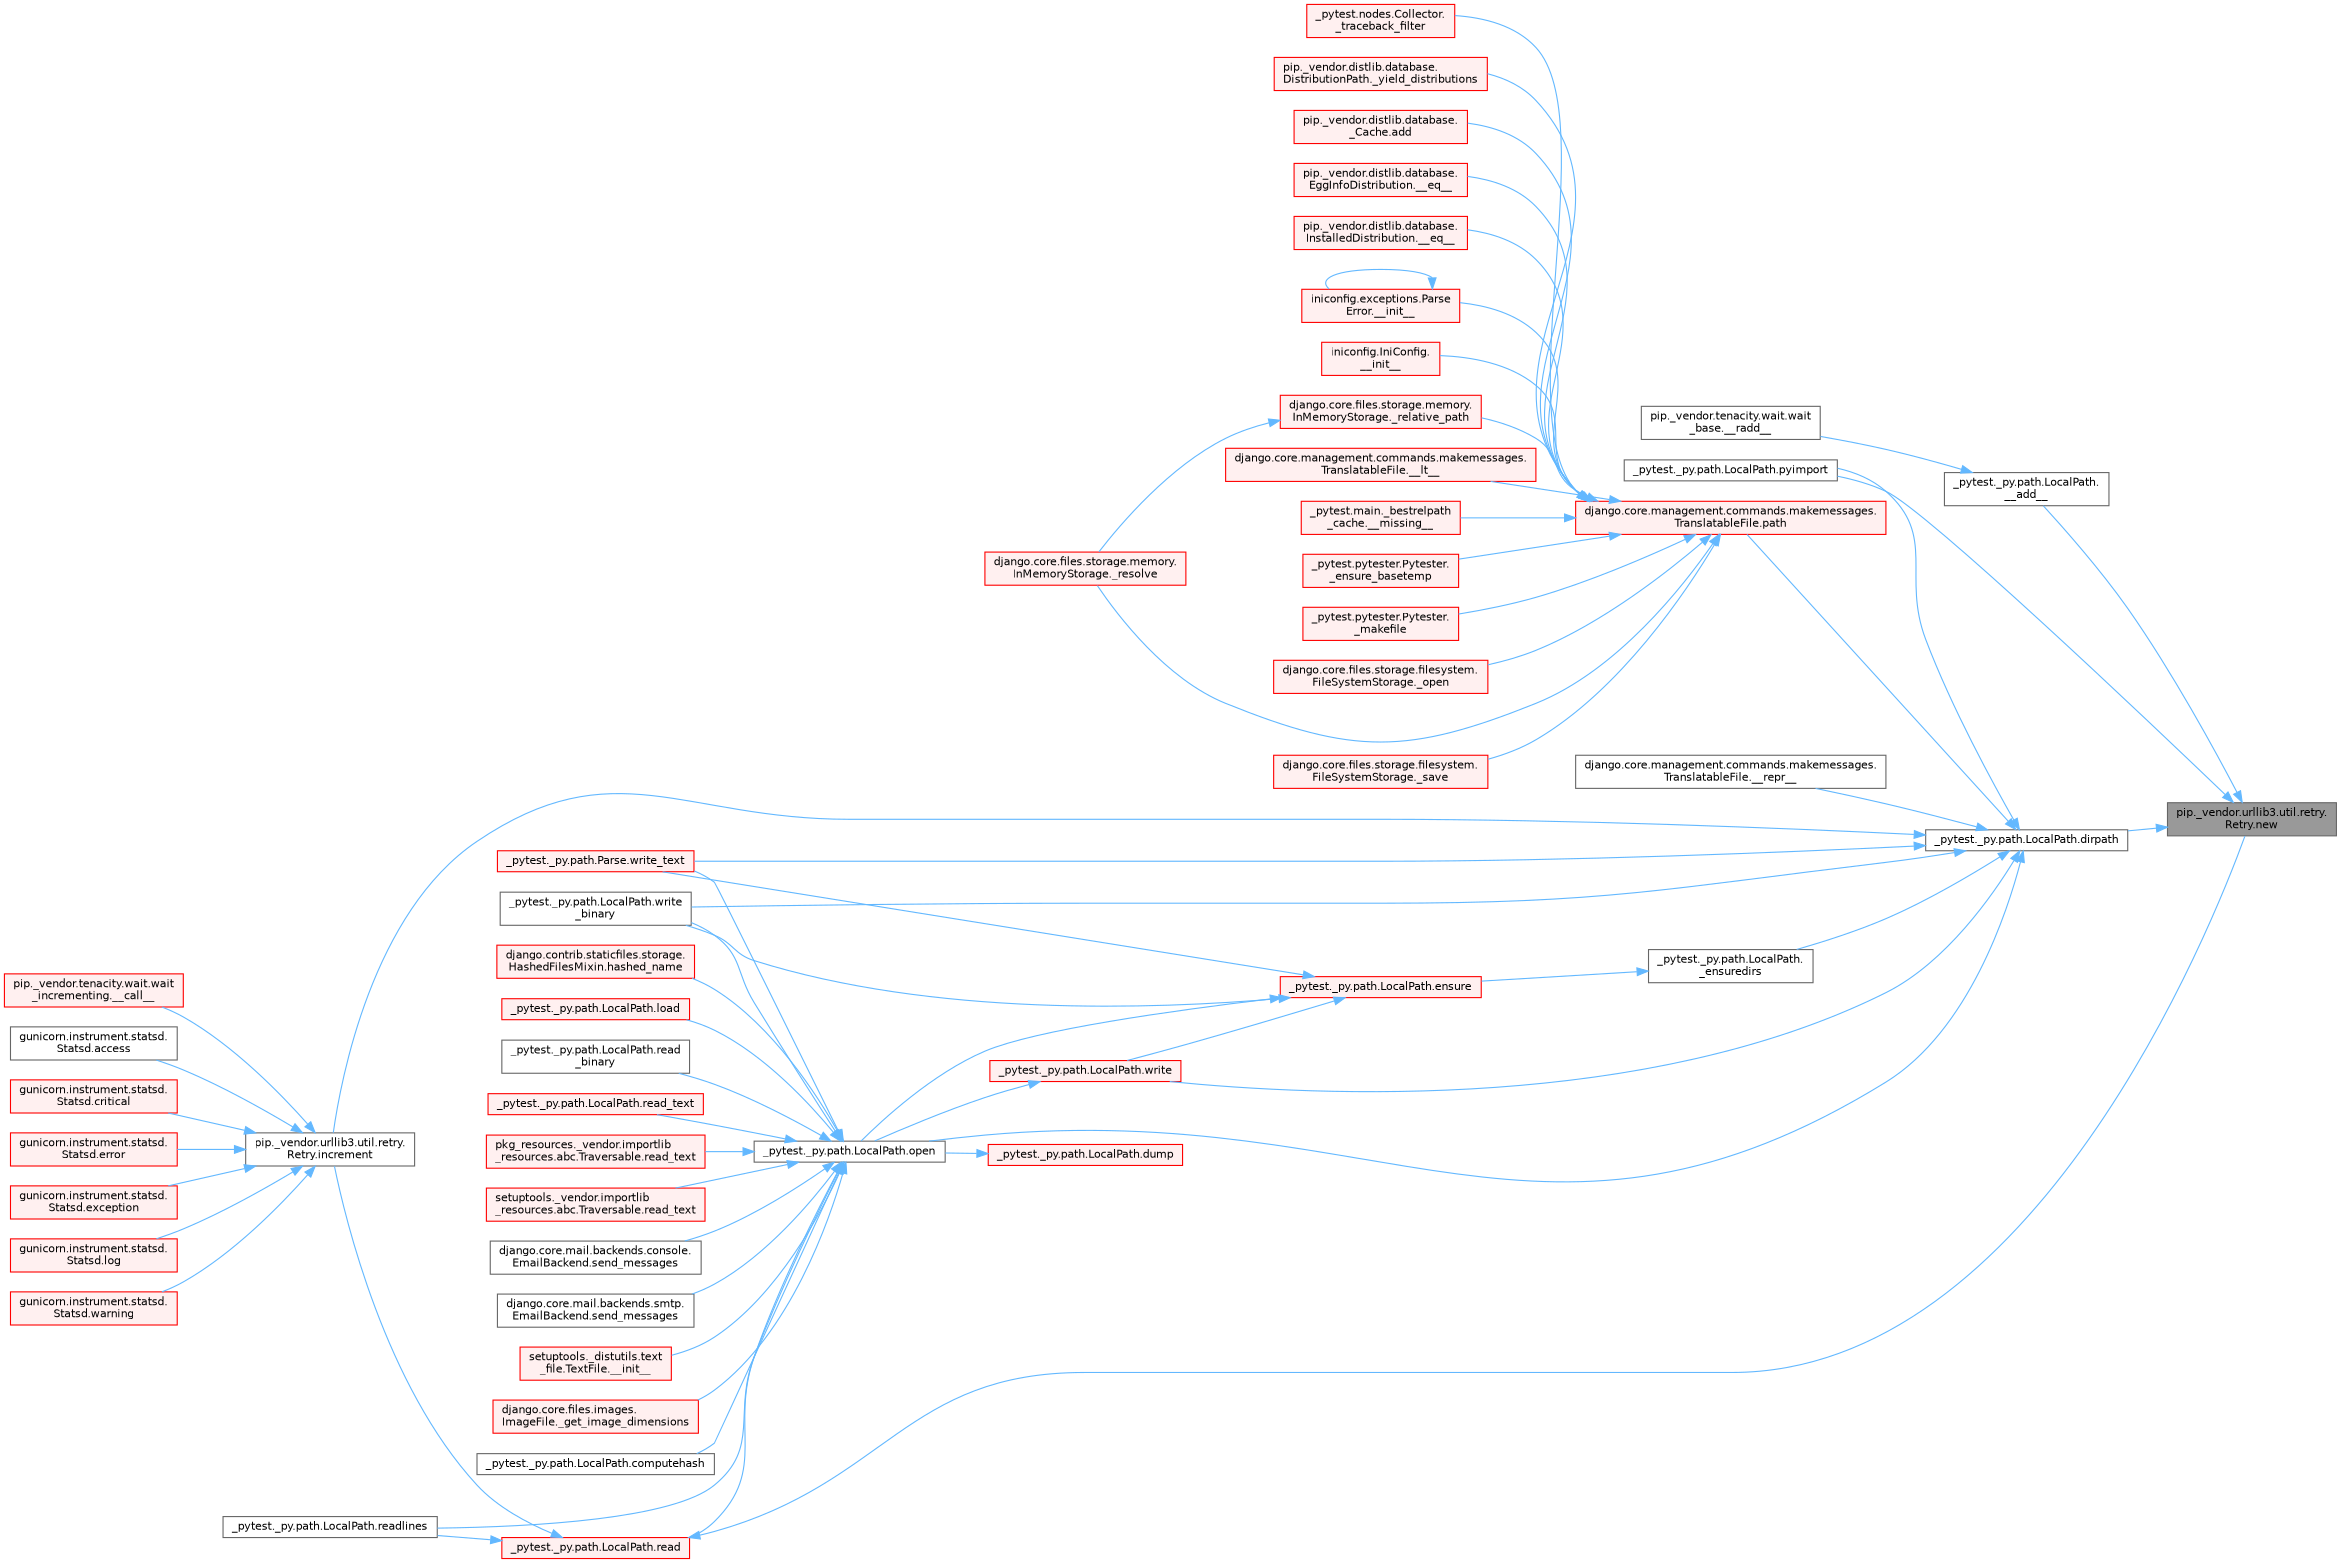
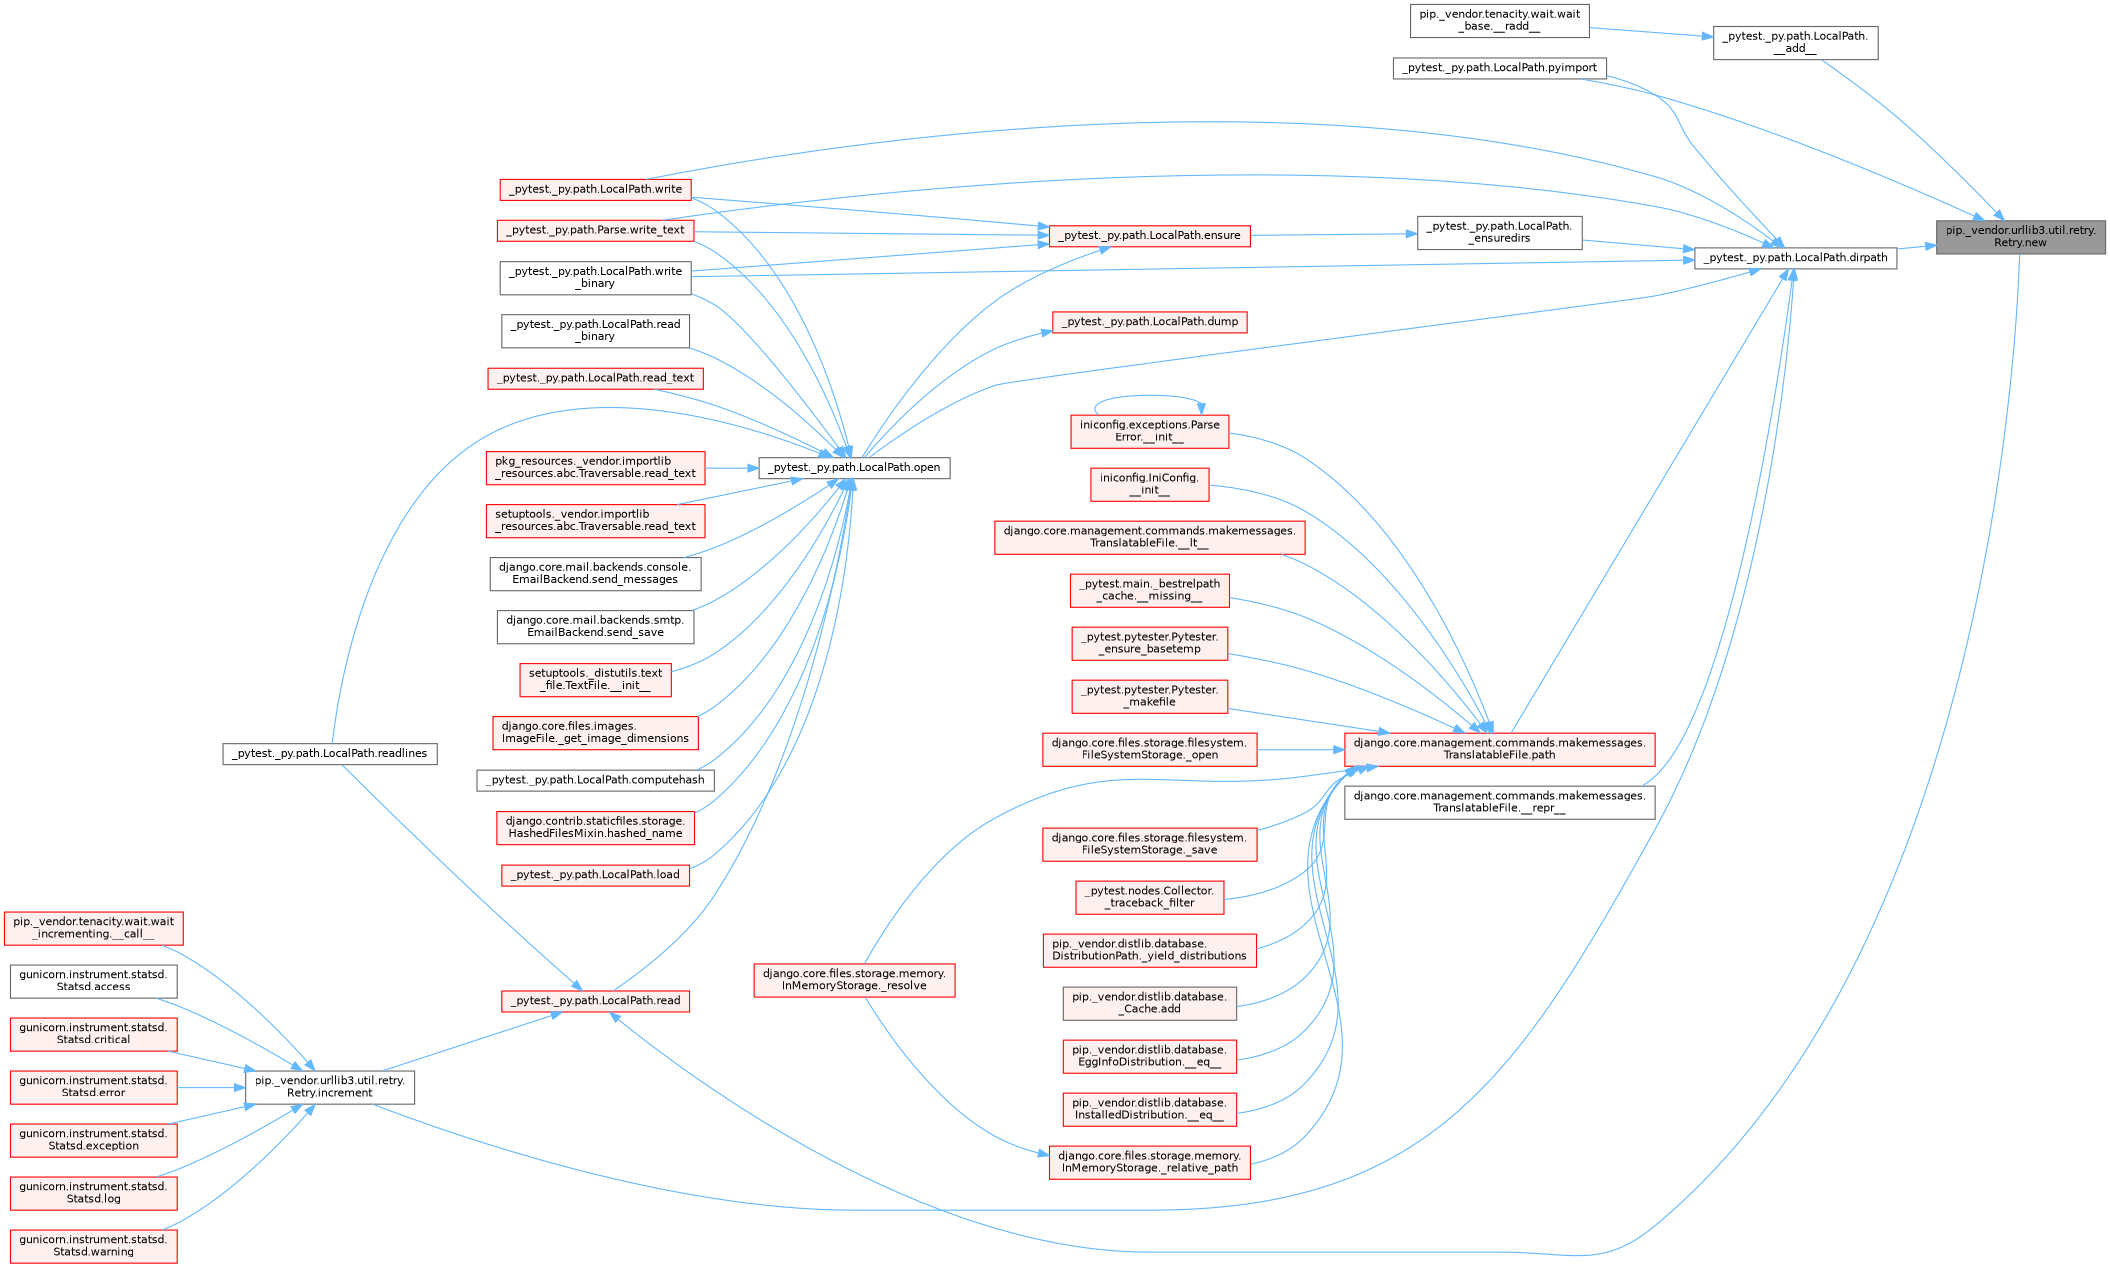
node "pip._vendor.distlib.database. _Cache.add": color red -> grey40
edge "_pytest._py.path.LocalPath.open" -> "_pytest._py.path.LocalPath.write": reversed
node "django.core.mail.backends.smtp. EmailBackend.send_messages": label "django.core.mail.backends.smtp. EmailBackend.send_messages" -> "django.core.mail.backends.smtp. EmailBackend.send_save"
